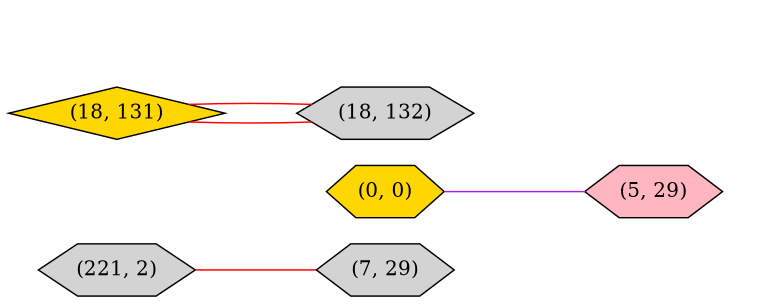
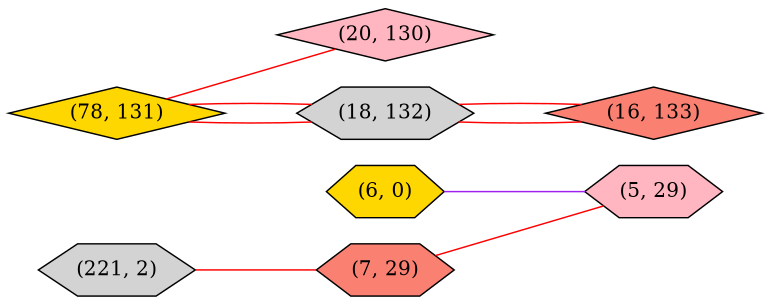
node "(20, 130)": added
node "(18, 131)": label "(18, 131)" -> "(78, 131)"
node "(16, 133)": added
node "(0, 0)": label "(0, 0)" -> "(6, 0)"
edge "(5, 29)" -- "(7, 29)": added
node "(7, 29)": fillcolor lightgrey -> salmon
